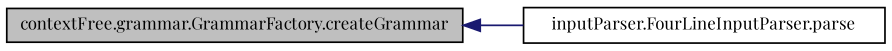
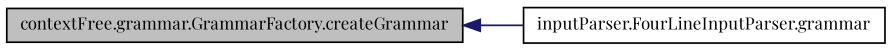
node "inputParser.FourLineInputParser.parse": label "inputParser.FourLineInputParser.parse" -> "inputParser.FourLineInputParser.grammar"
